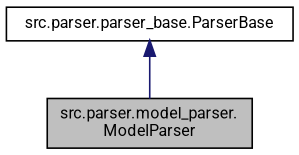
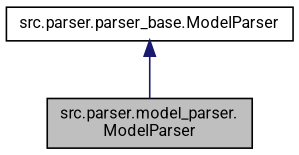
node "src.parser.parser_base.ParserBase": label "src.parser.parser_base.ParserBase" -> "src.parser.parser_base.ModelParser"
